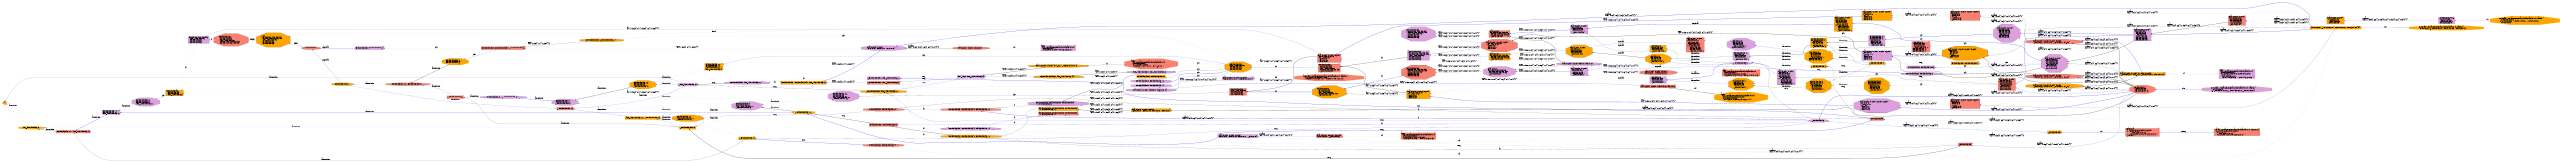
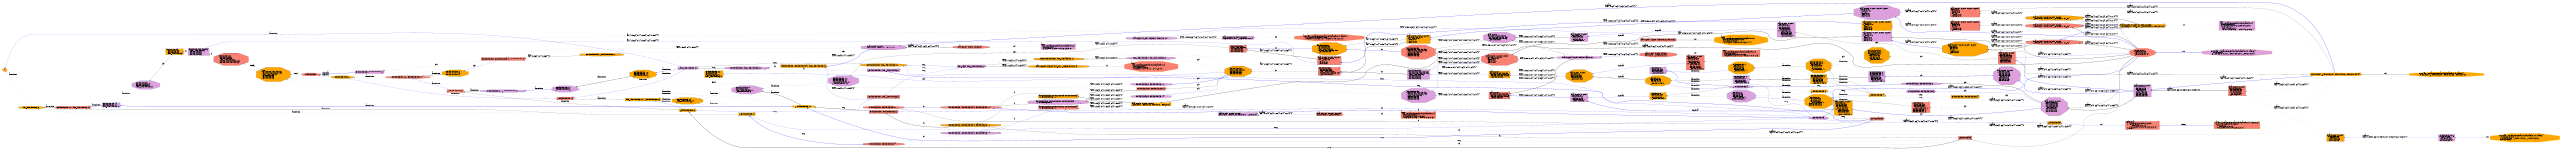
node "Bet sk_P sk_A sk_Q ← ⟦Bet sk_P sk_A sk_Q⟧/20": fillcolor orange -> salmon
edge "Bet sk_Q sk_A sk_P ← ⟦Bet sk_P sk_A sk_Q⟧/20" -> "¬⟦Bet sk_P sk_A sk_Q⟧/20": now "¬Bet sk_Q sk_Q sk_P ← ⟦sk_Q = sk_P1 sk_Q sk_A⟧/22" -> "¬⟦Bet sk_P sk_A sk_Q⟧/20"
